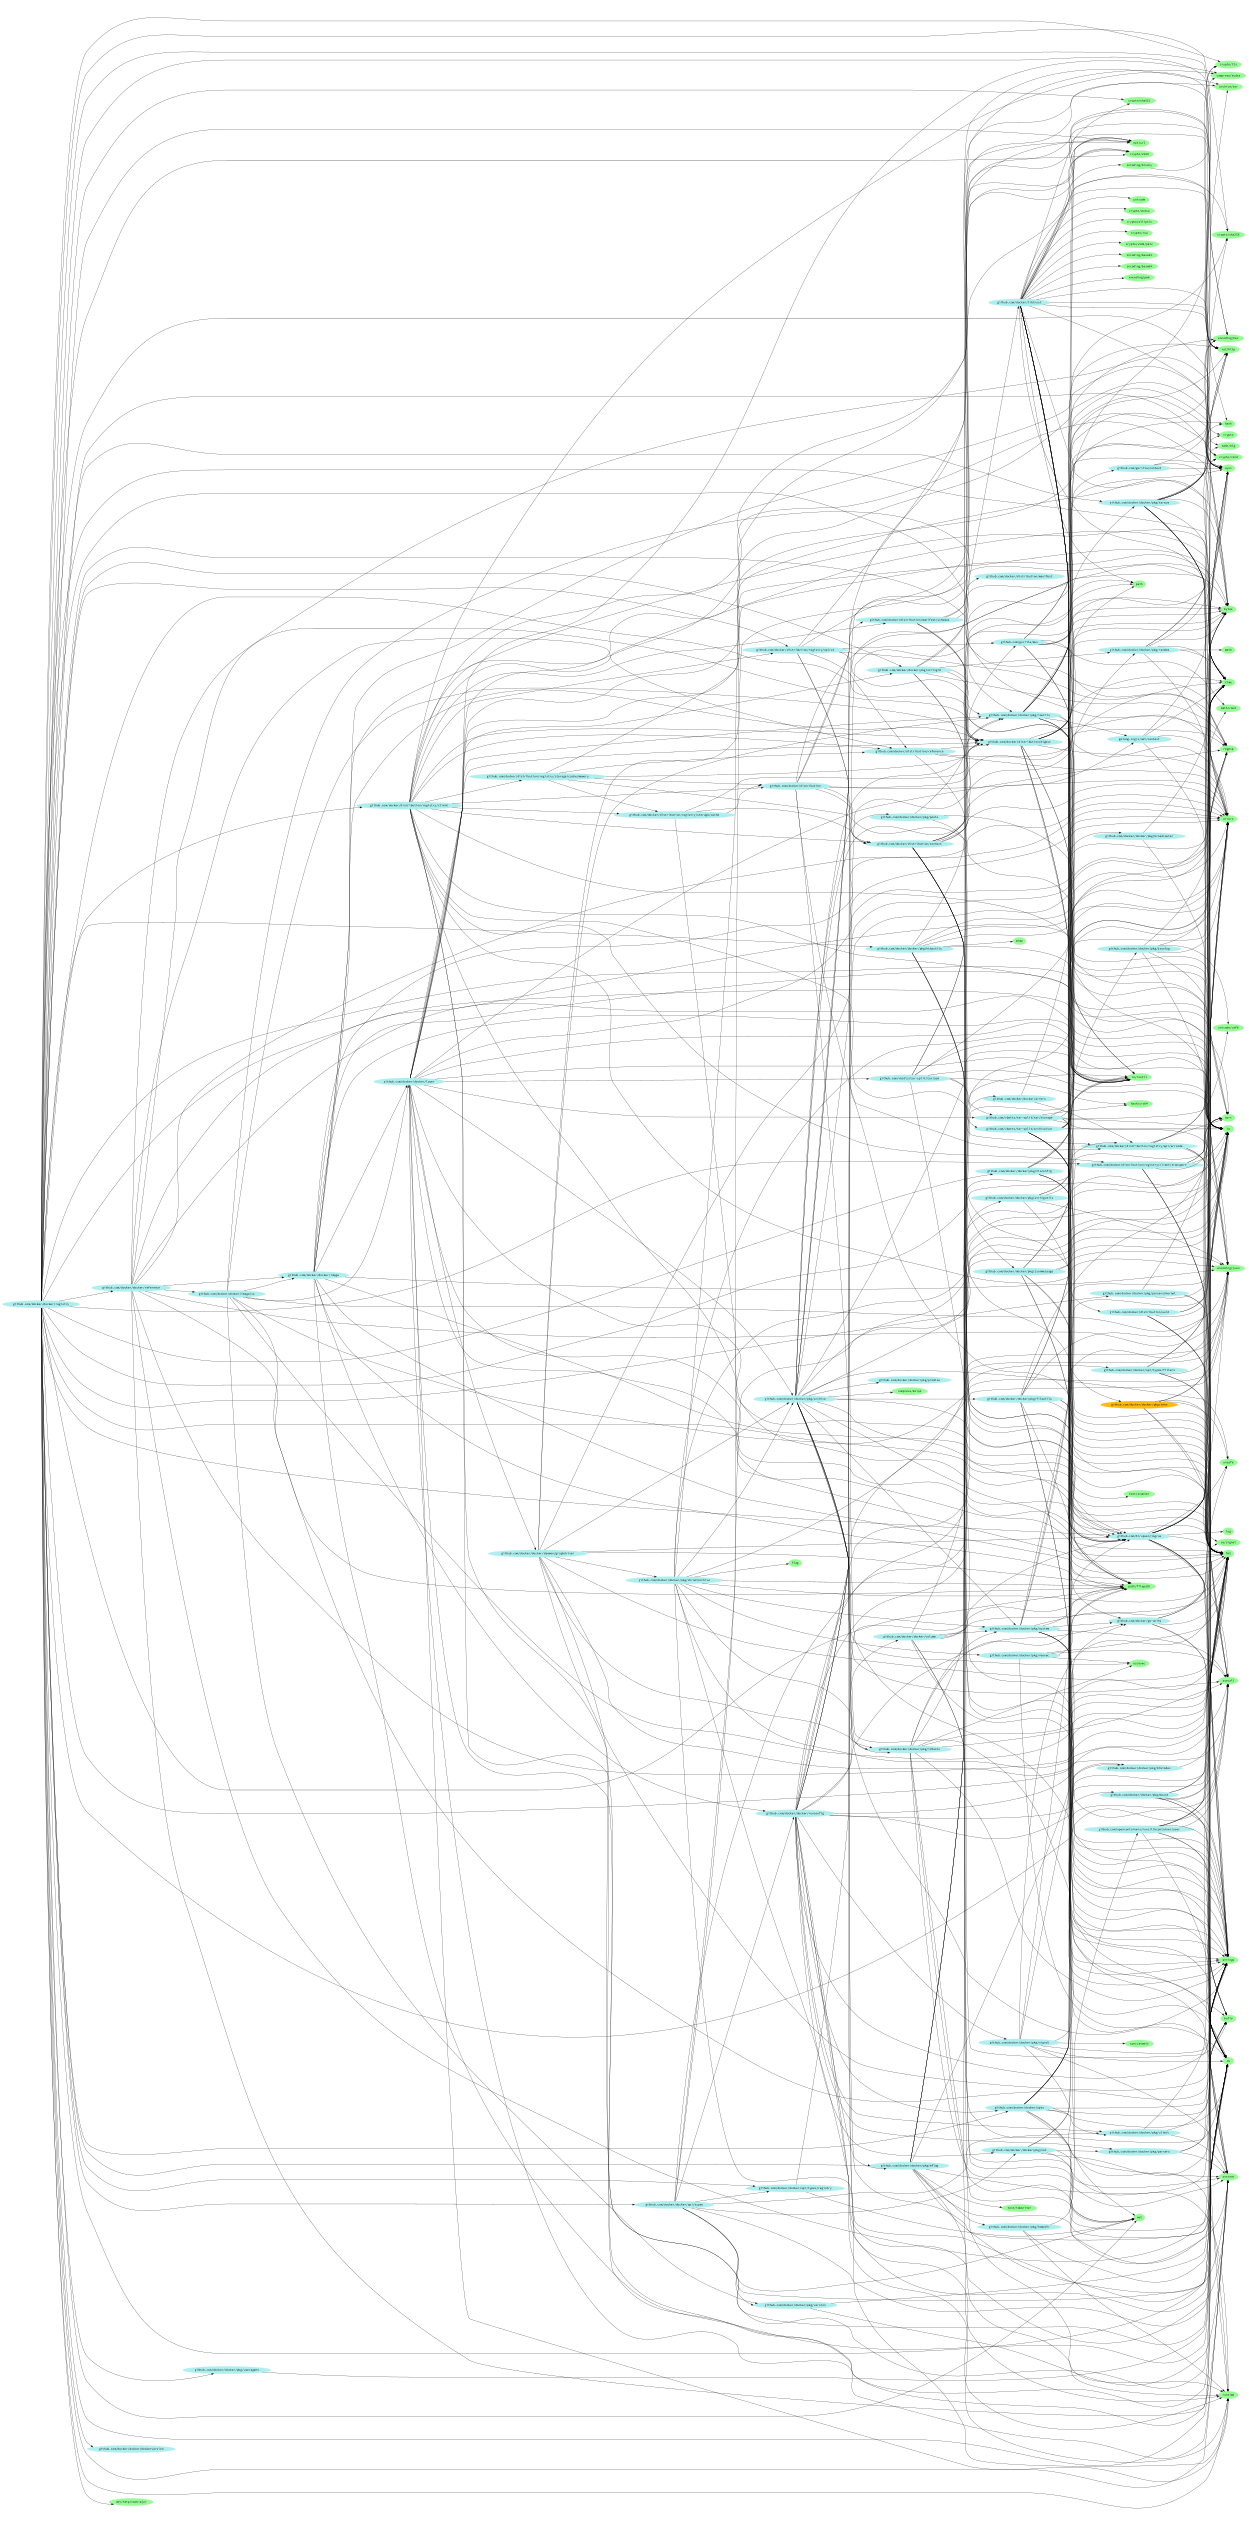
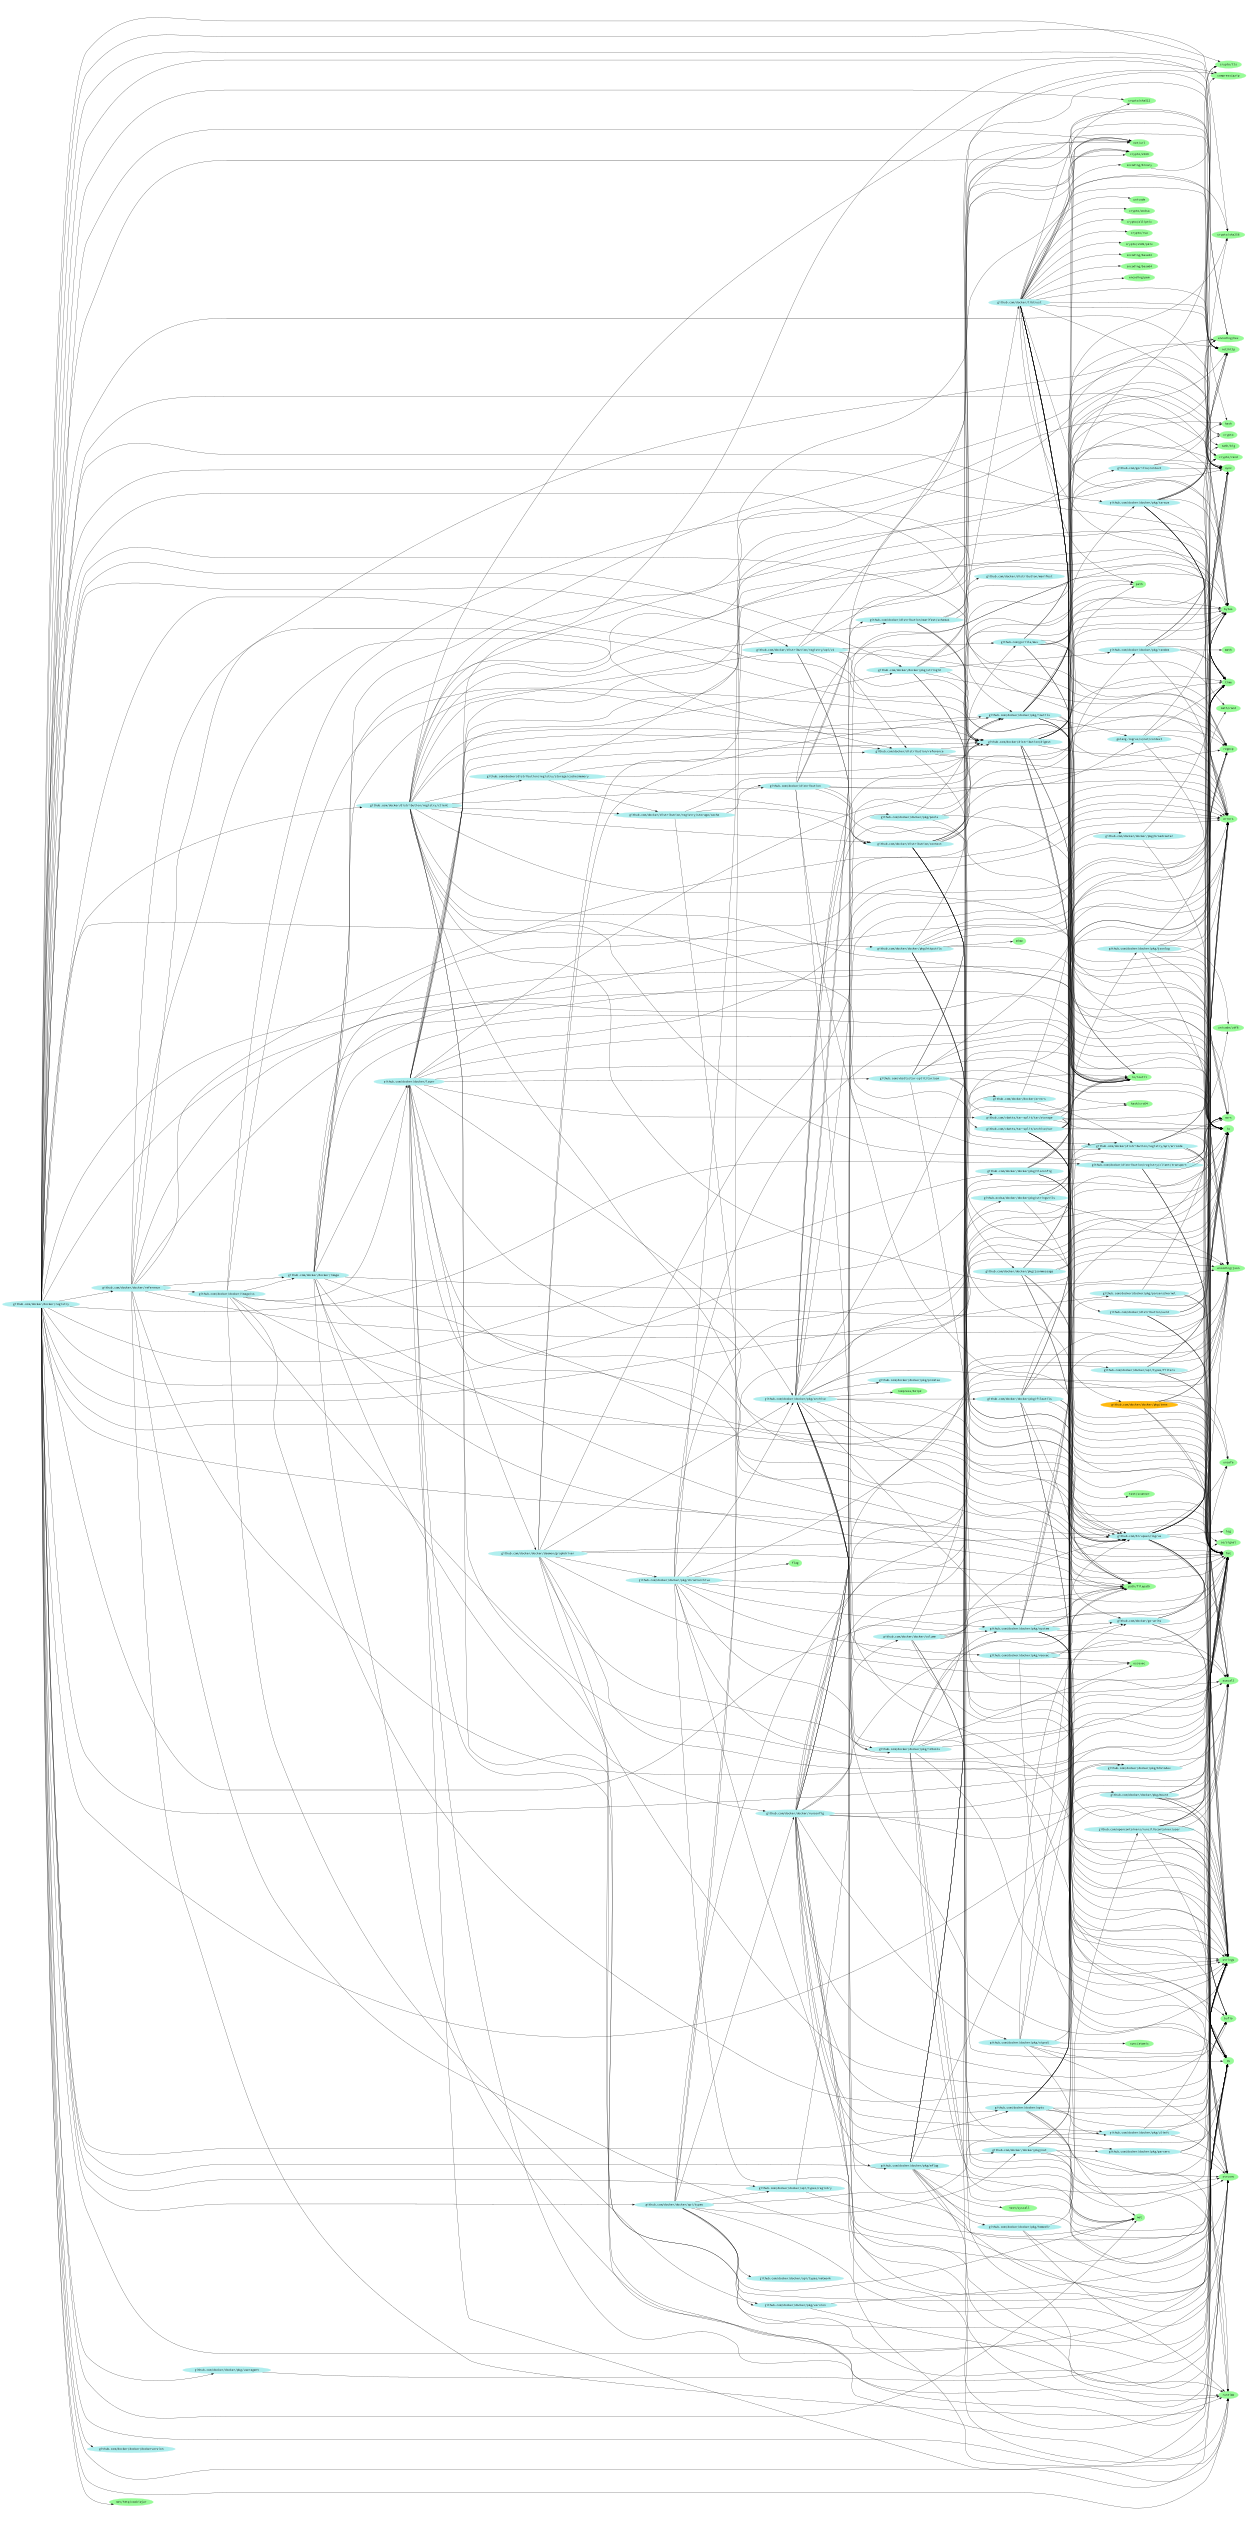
node "compress/ecdsa": label "compress/ecdsa" -> "compress/gzip"
node "archive/tar": removed
edge "github.com/docker/docker/pkg/stringid" -> "github.com/docker/docker/pkg/ioutils": now "github.com/docker/docker/pkg/pools" -> "github.com/docker/docker/pkg/ioutils"
node "golang.org/x/net/context": label "golang.org/x/net/context" -> "golang.logrus/x/net/context"
edge "github.com/docker/distribution/registry/storage/cache/memory" -> "github.com/docker/distribution": removed
node "github.com/docker/docker/pkg/stringutils": label "github.com/docker/docker/pkg/stringutils" -> "github.ecdsa/docker/docker/pkg/stringutils"
edge "github.com/docker/docker/reference" -> "path/filepath": removed
node "text/tabwriter": label "text/tabwriter" -> "text/syscall"
node "github.com/docker/docker/api/types/network": added
